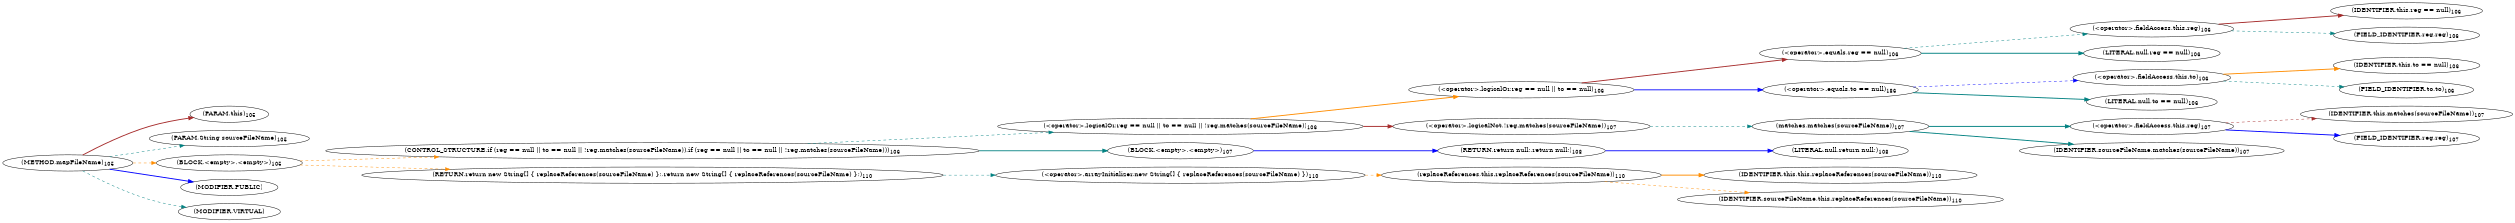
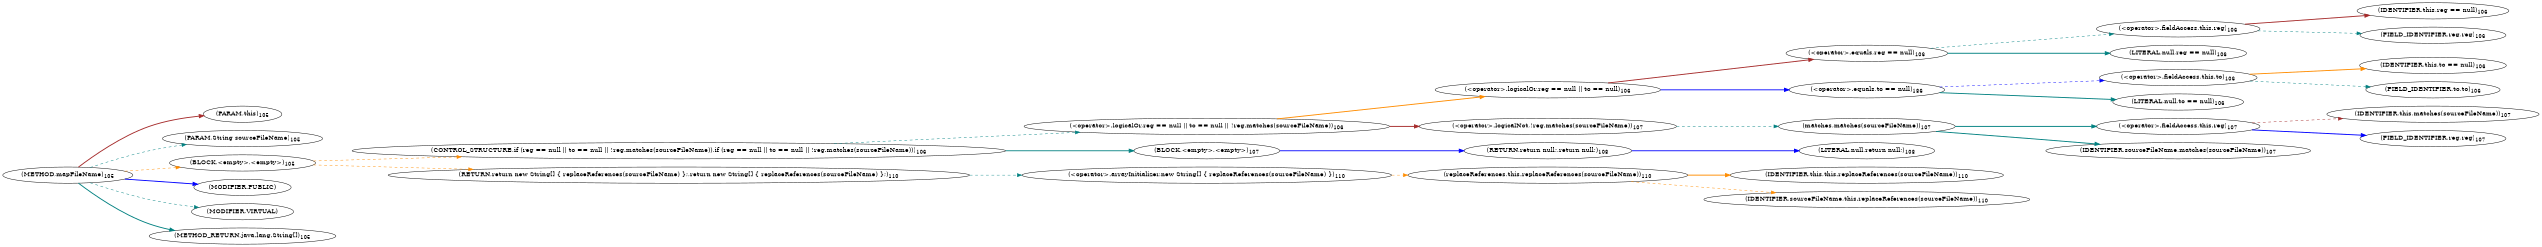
node "(METHOD_RETURN,java.lang.String[])": added
